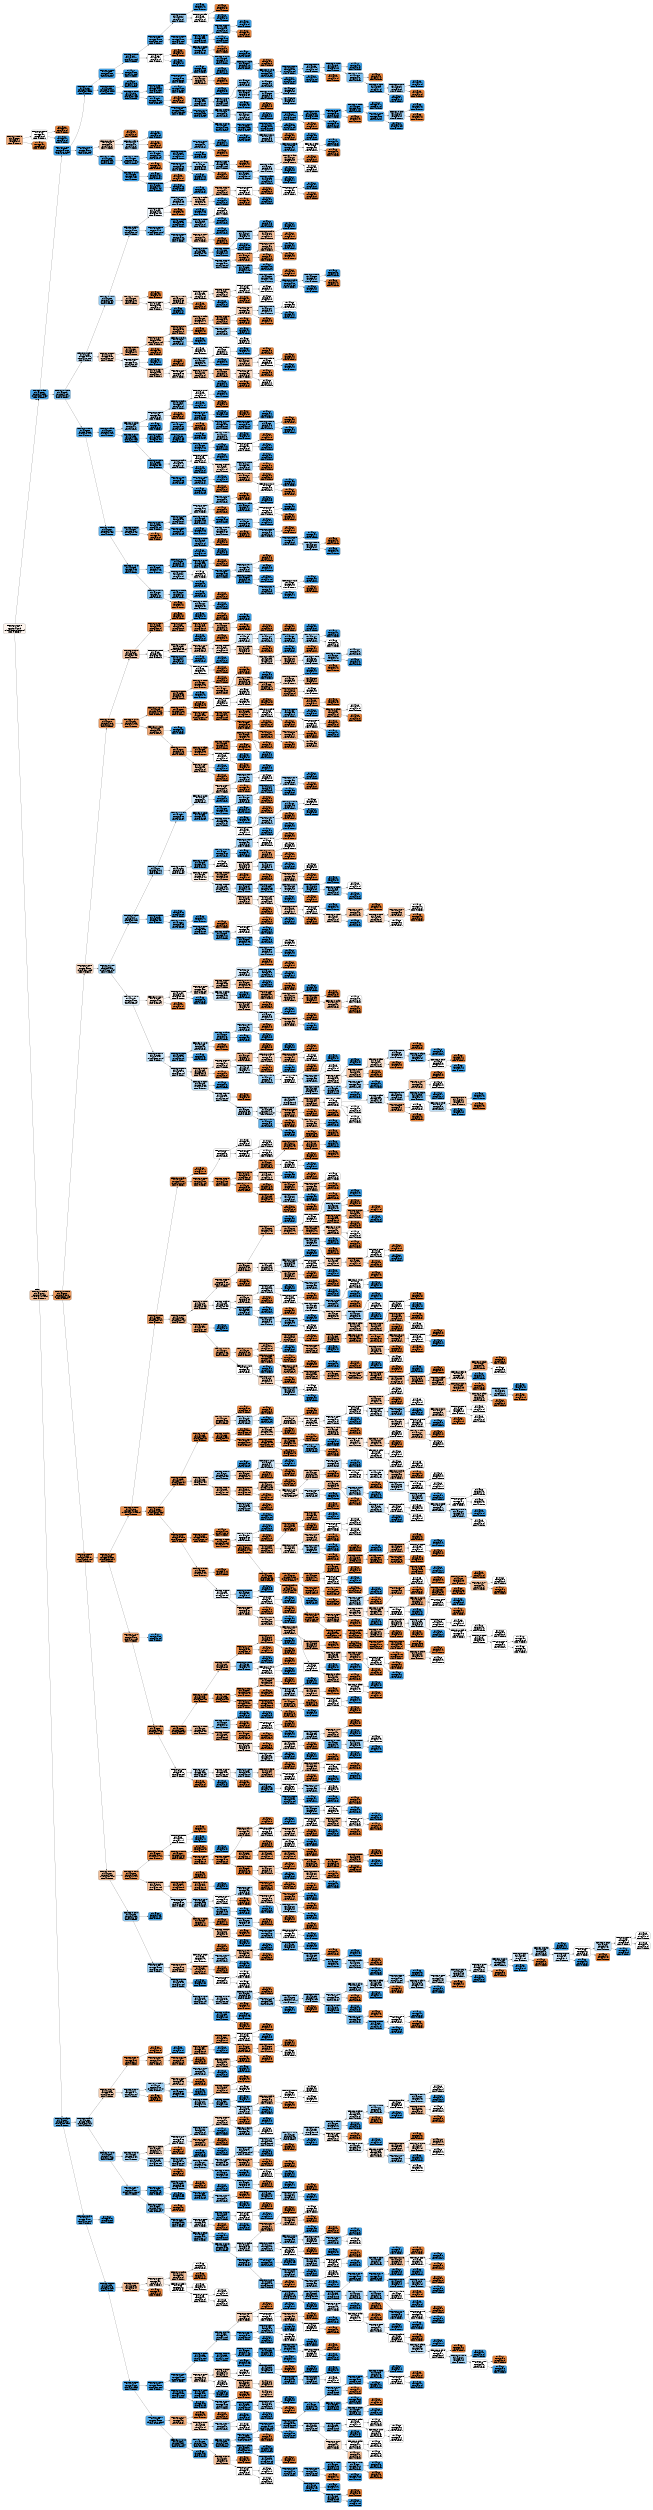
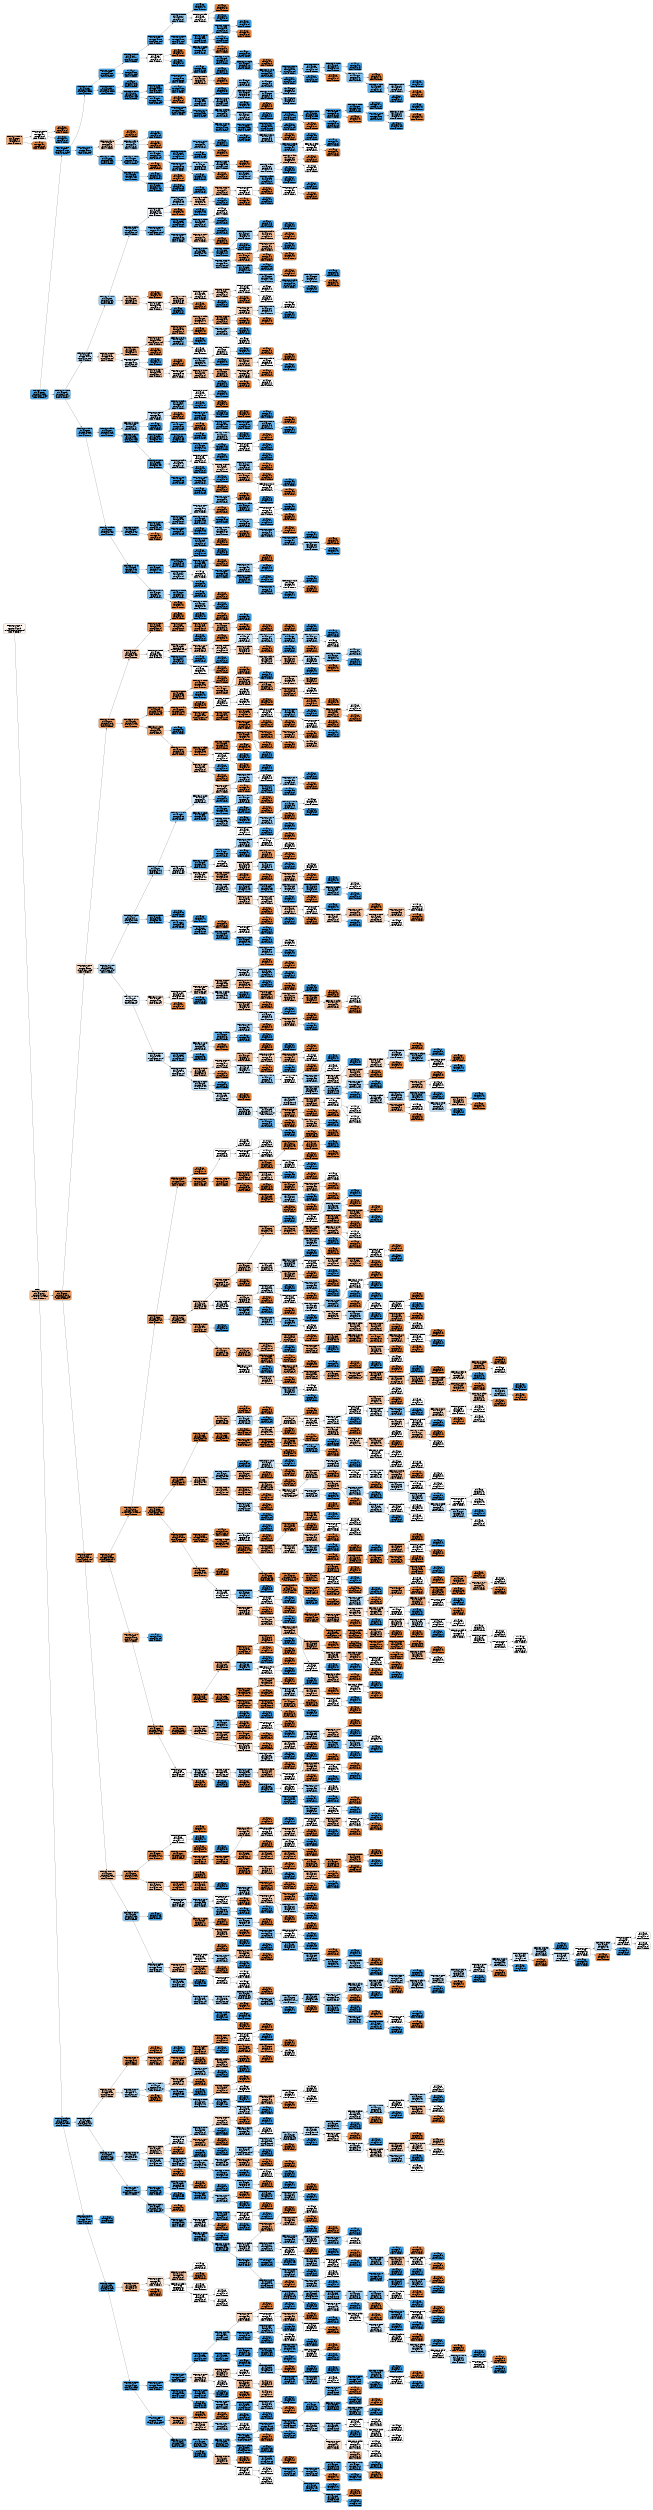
edge "Feature 1 ≤ 143.5" -> "Feature 1 ≤ 98.5": removed
edge "Feature 1 ≤ 199.5" -> "Feature 1 ≤ 193.5": now "Feature 2 ≤ 630.5" -> "Feature 1 ≤ 193.5"
edge "Feature 1 ≤ 404.0" -> "Feature 1 ≤ 256.5": now "Feature 1 ≤ 404.0" -> "Feature 1 ≤ 318.5"
edge "Feature 1 ≤ 425.5" -> "Feature 1 ≤ 297.0": reversed
edge "Feature 1 ≤ 230.5" -> "Feature 1 ≤ 465.5": now "Feature 1 ≤ 230.5" -> "Feature 2 ≤ 715.0"
node "Feature 2 ≤ 667.5": removed
